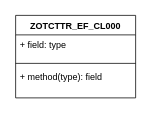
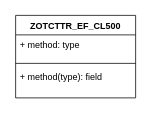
node "ZOTCTTR_EF_CL000": label "ZOTCTTR_EF_CL000" -> "ZOTCTTR_EF_CL500"
node "+ field: type": label "+ field: type" -> "+ method: type"
